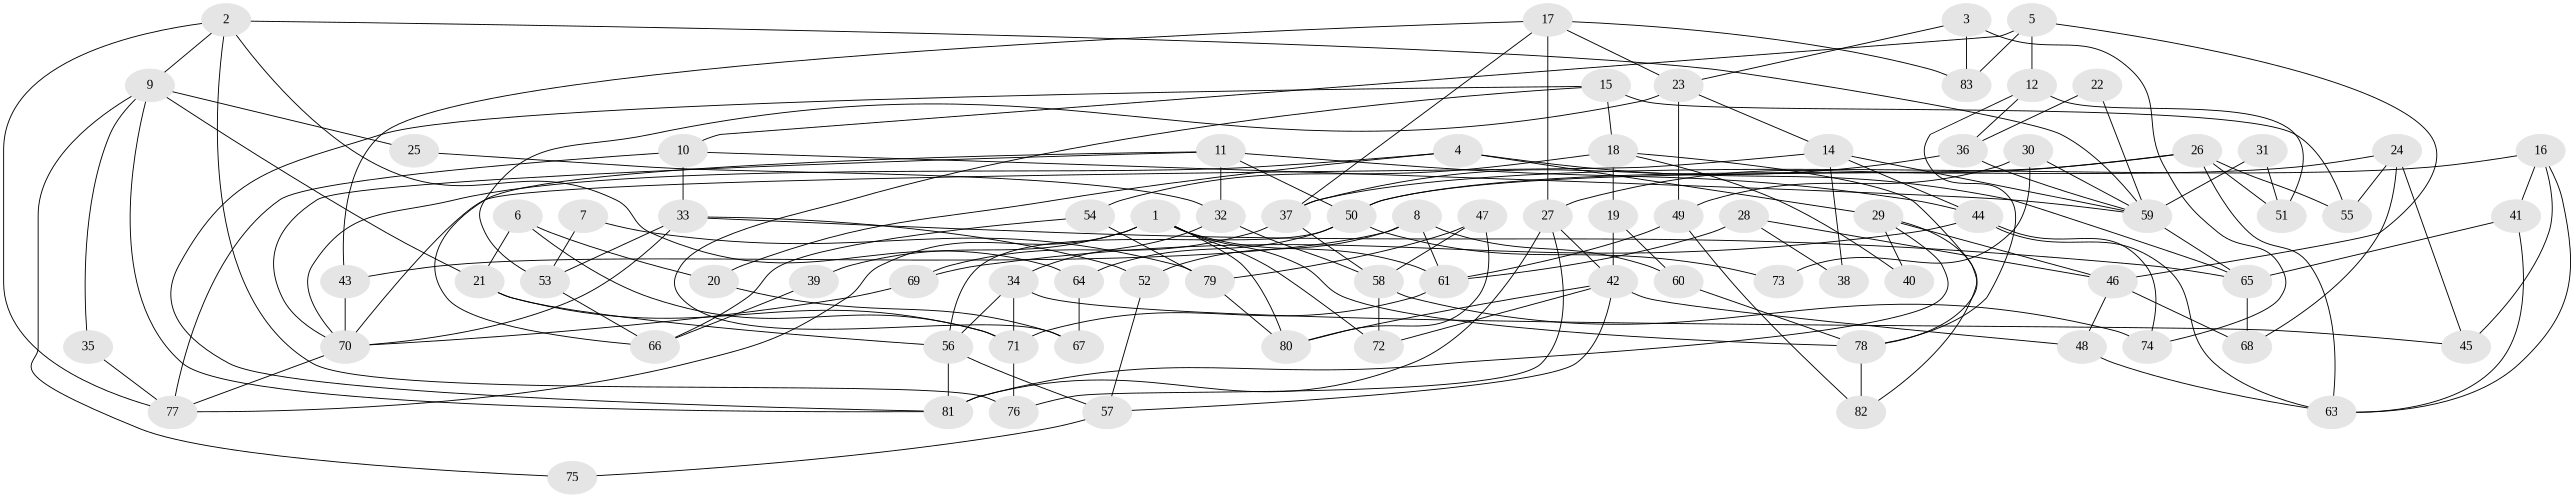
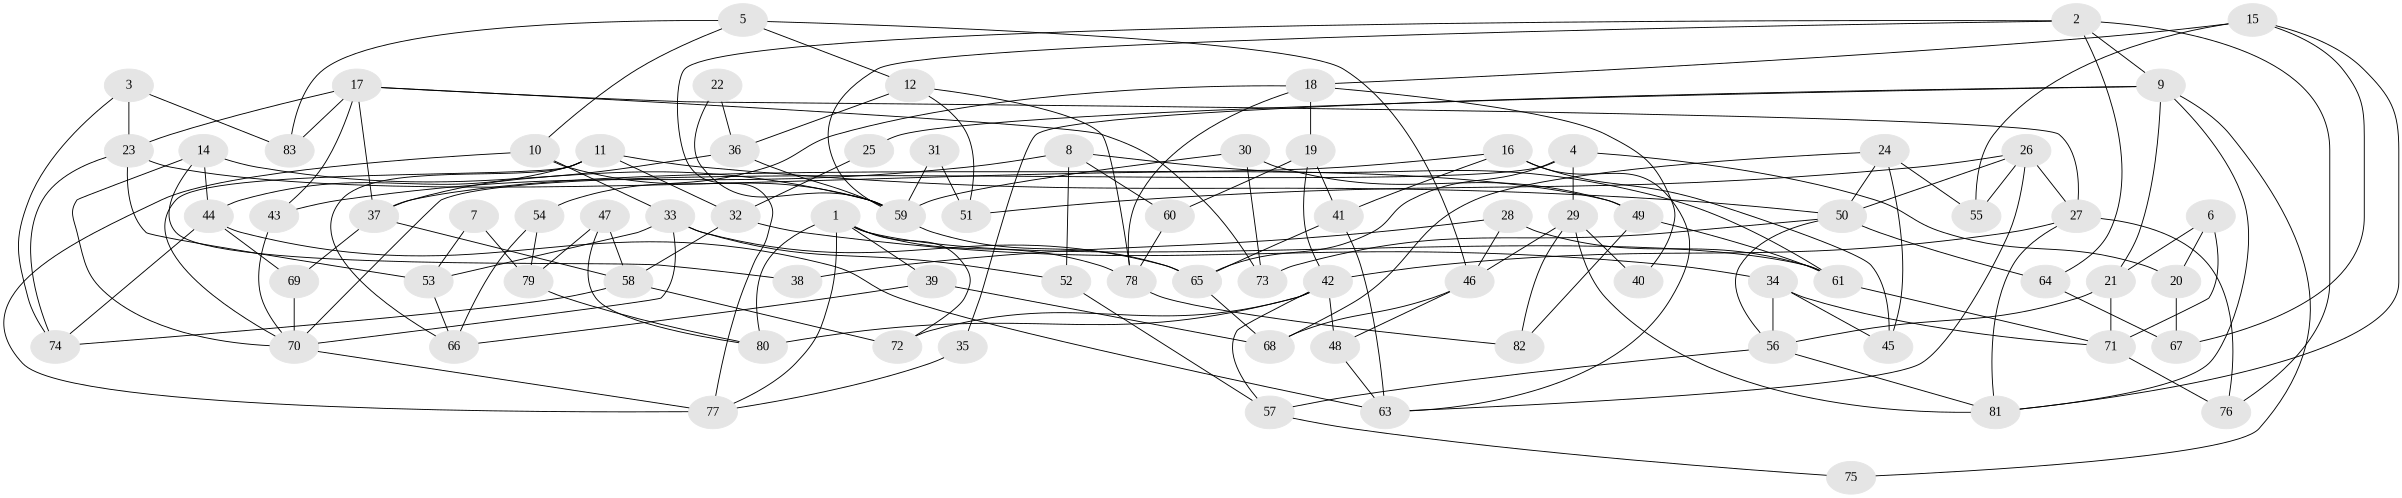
edge "17" -- "73": added
edge "23" -- "14": now "23" -- "74"
edge "19" -- "41": added
edge "39" -- "68": added
